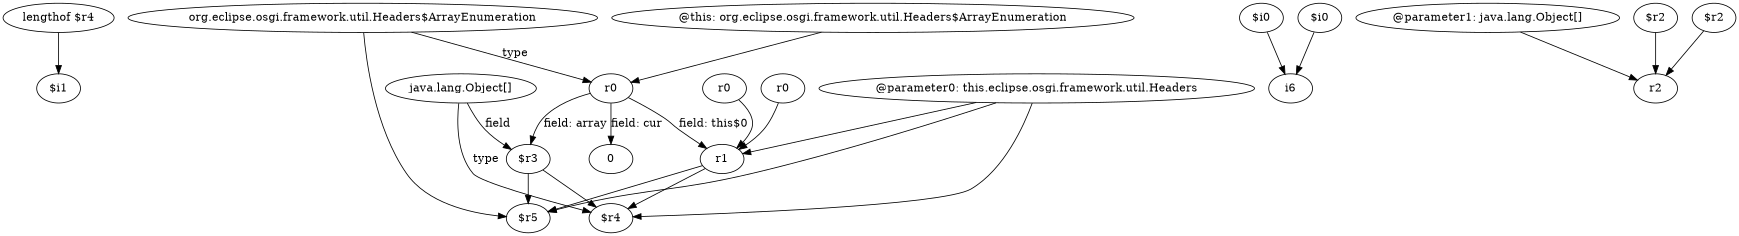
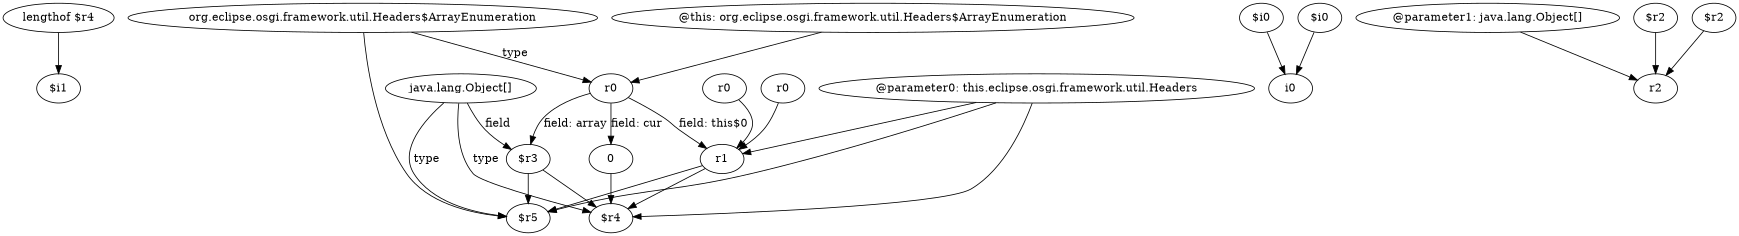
node "i6": label "i6" -> "i0"
edge "java.lang.Object[]" -> "$r5": added, label "type"
edge "0" -> "$r4": added
